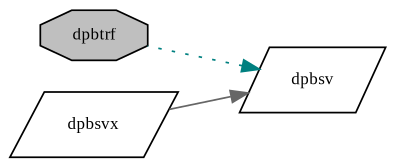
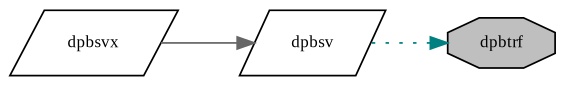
edge "dpbtrf" -> "dpbsv": reversed
